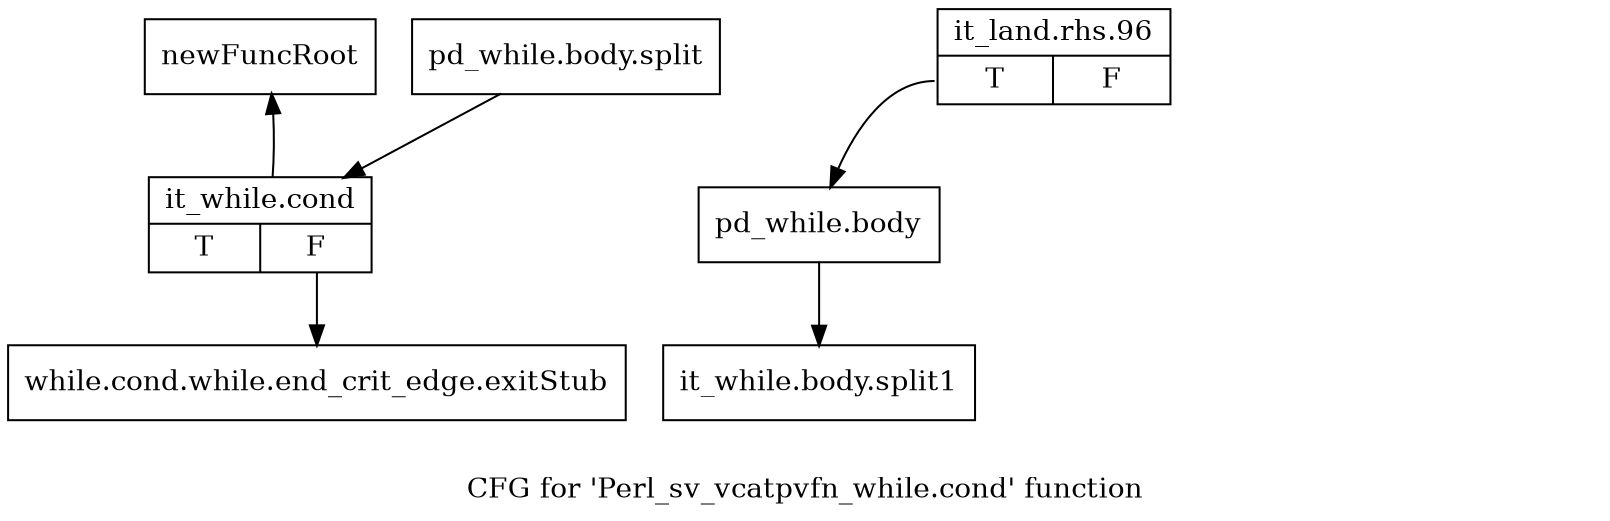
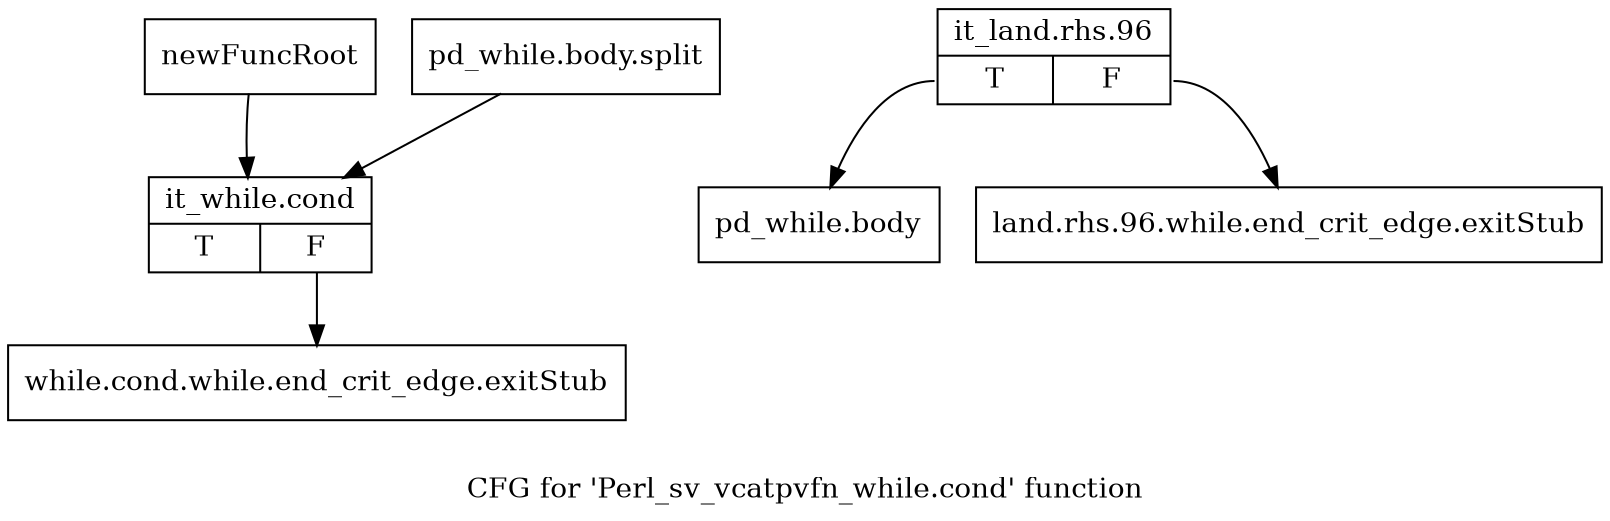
edge "it_while.cond" -> "newFuncRoot": reversed
node "land.rhs.96.while.end_crit_edge.exitStub": added
node "it_while.body.split1": removed
